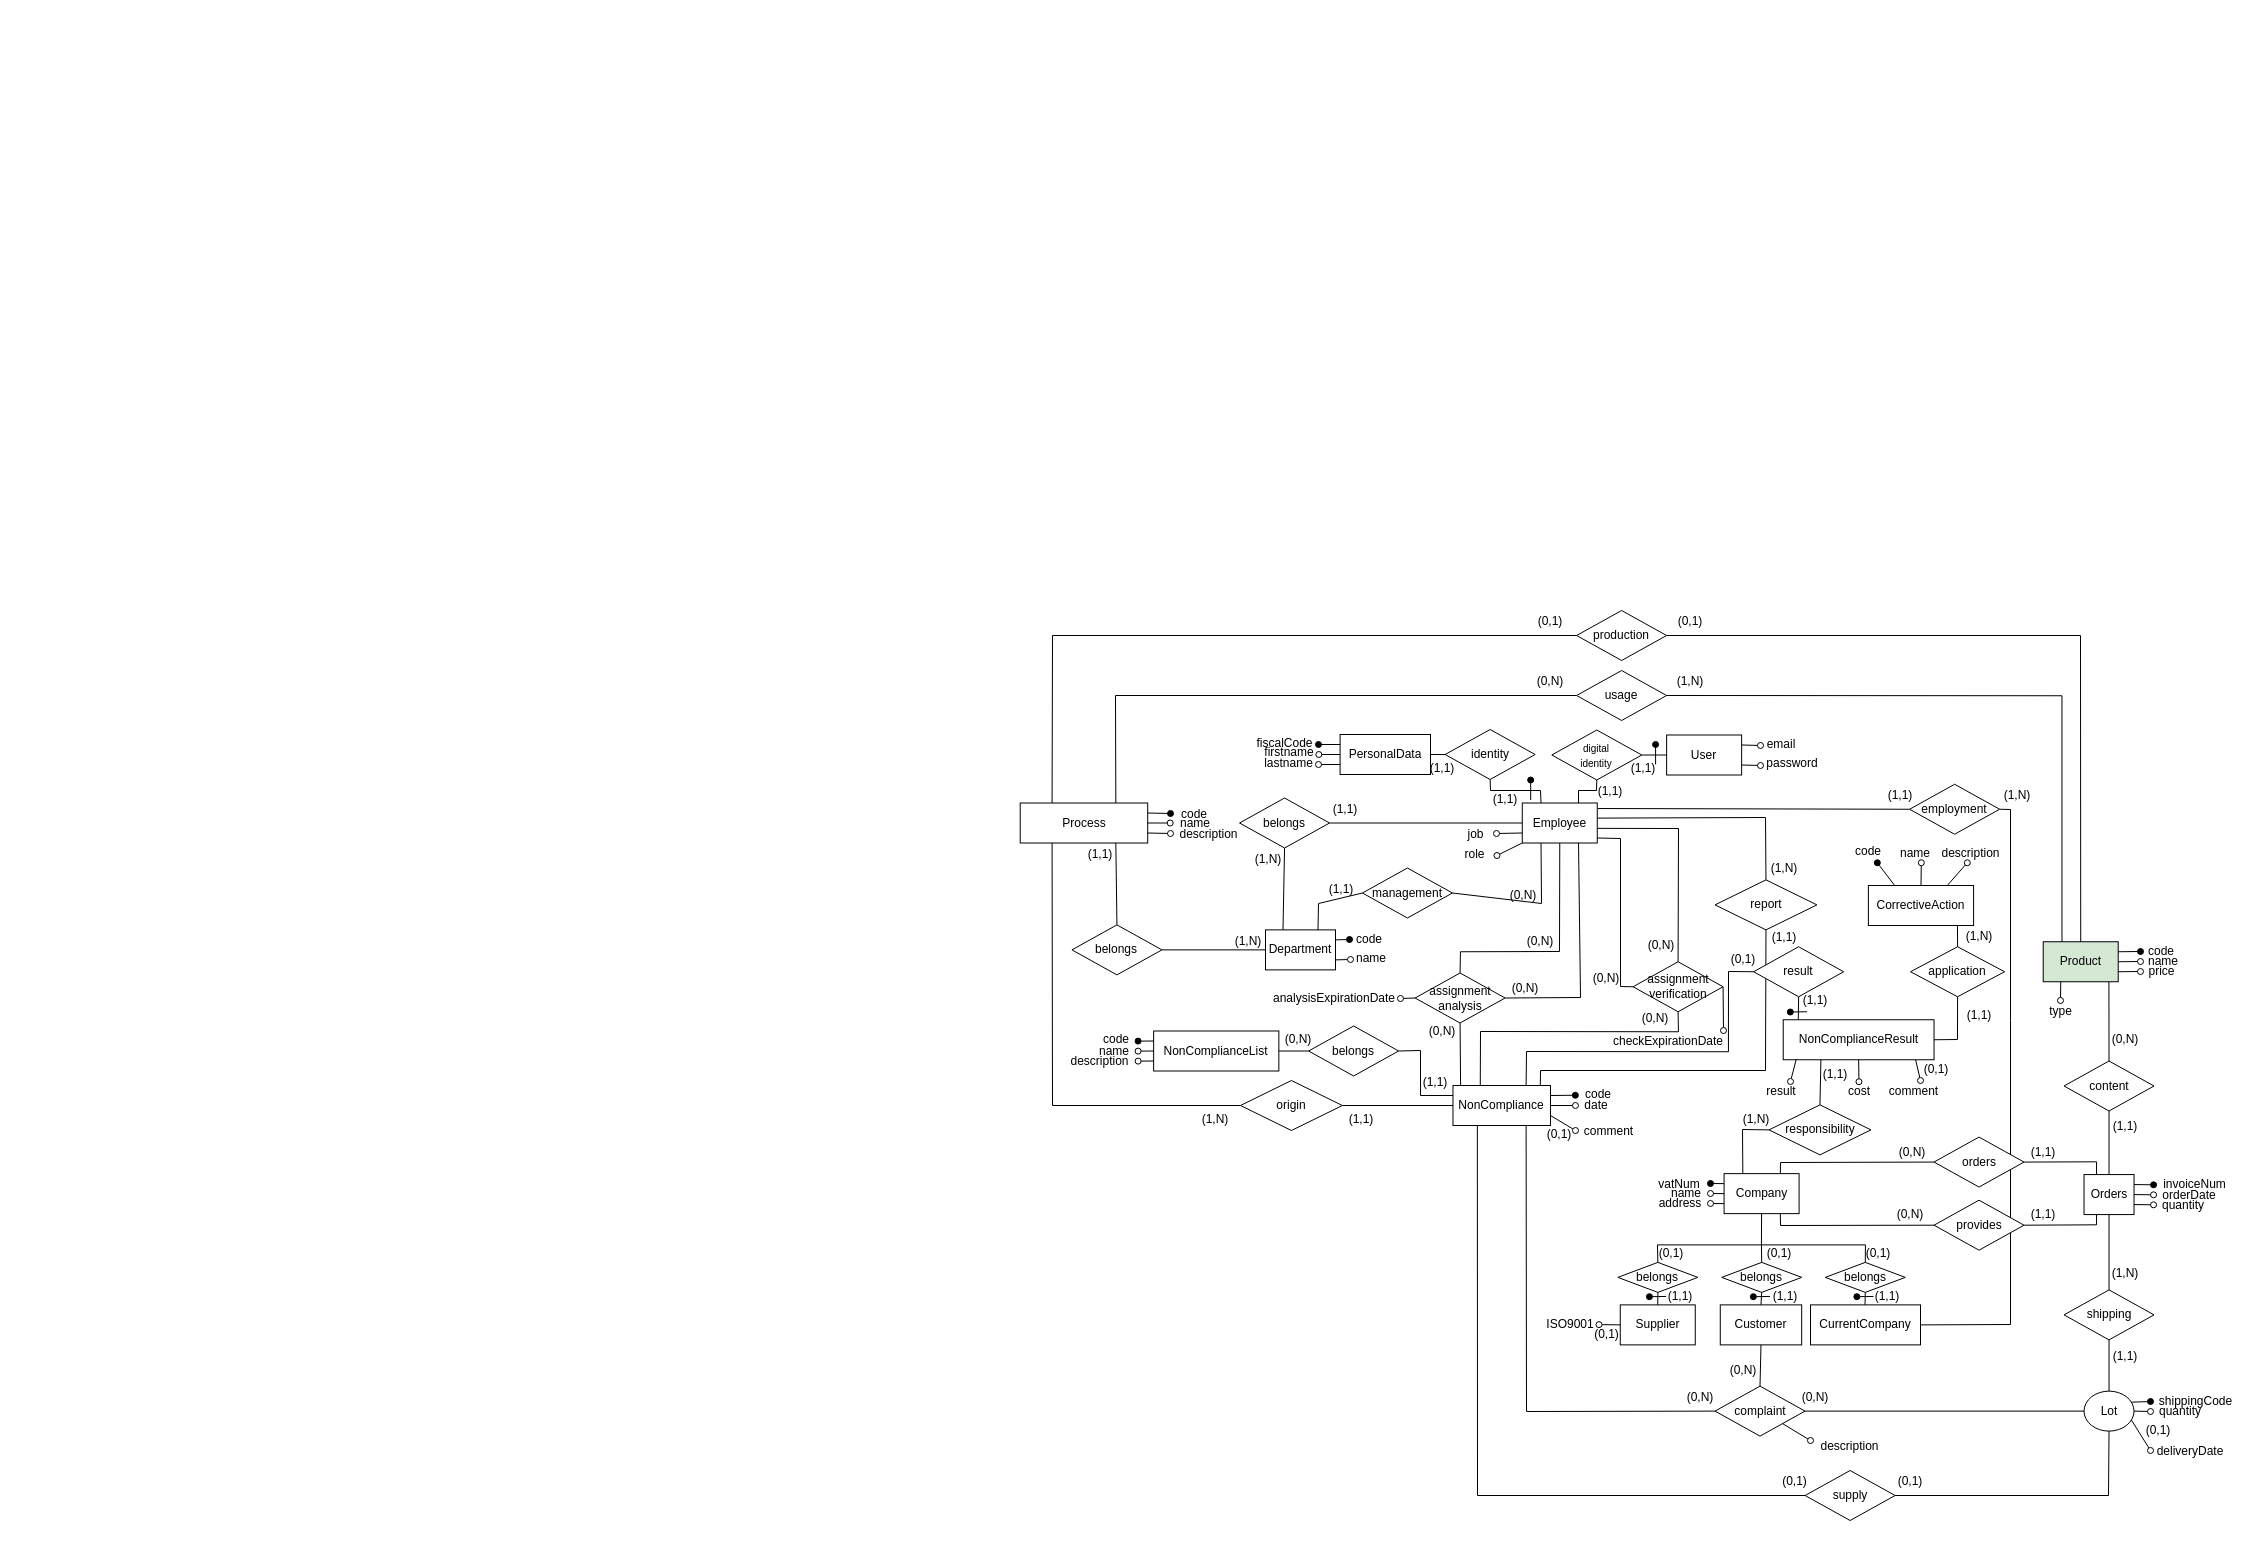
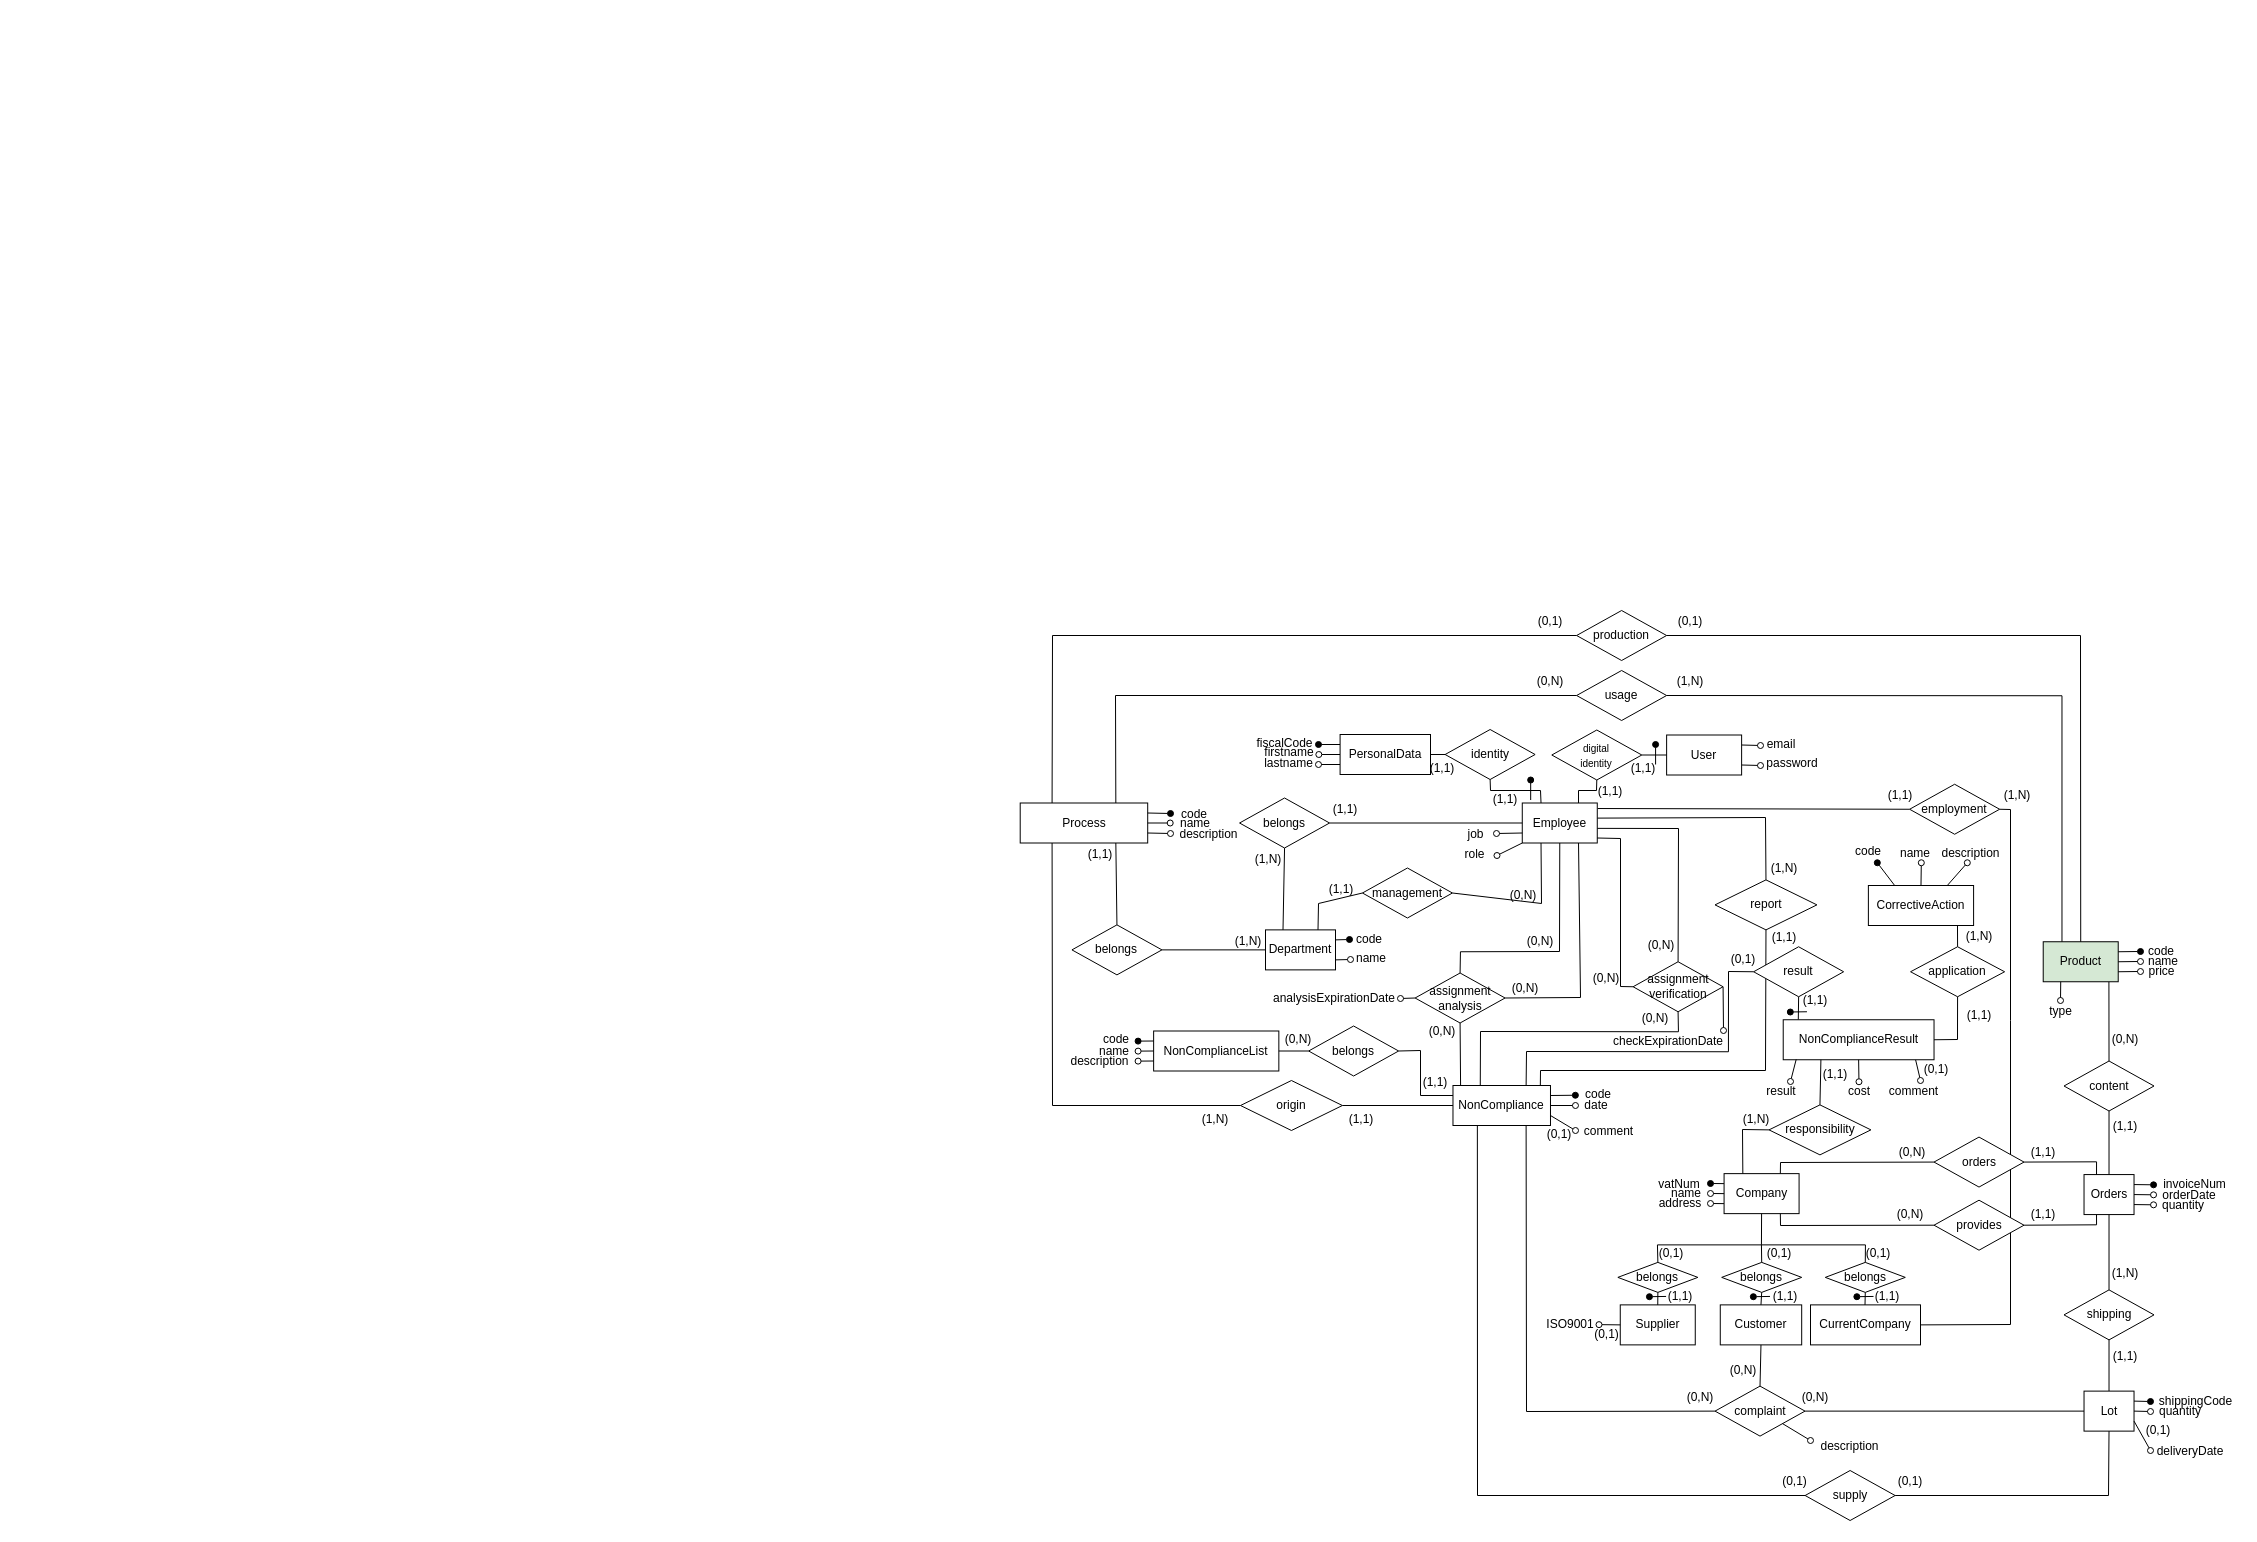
node "Lot": shape ellipse -> rectangle
